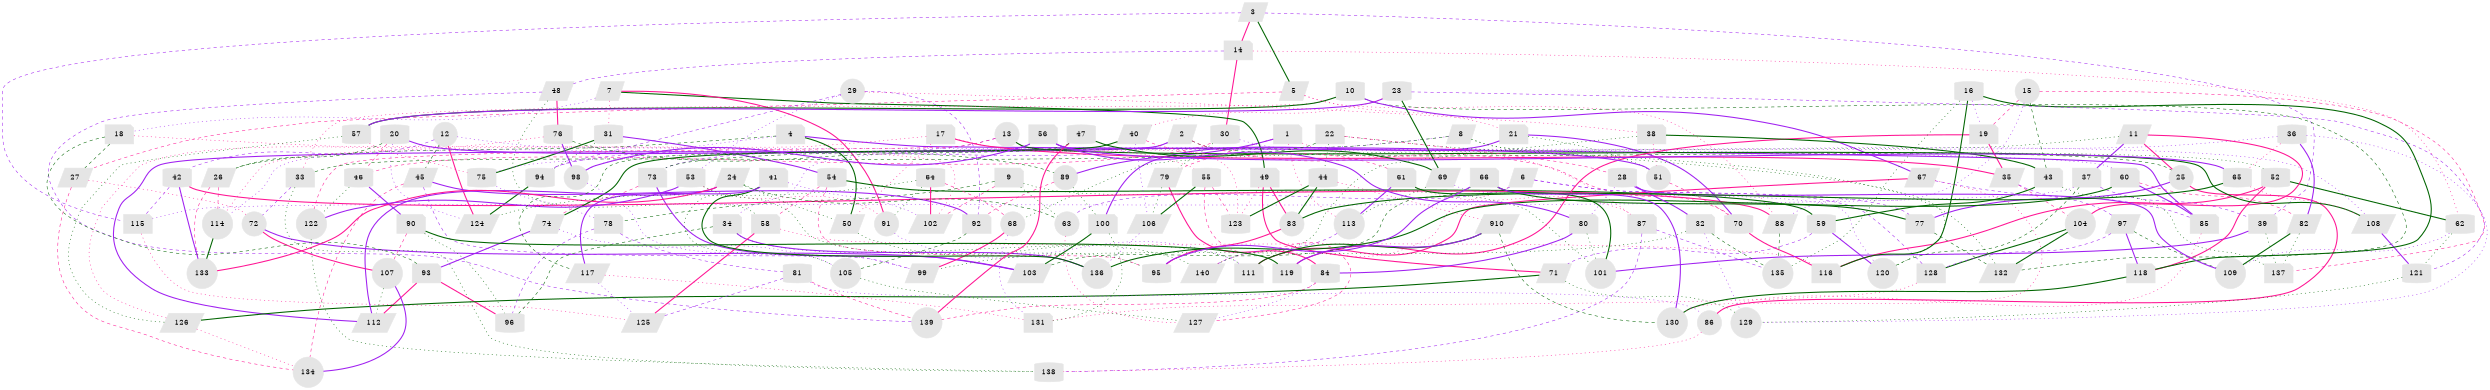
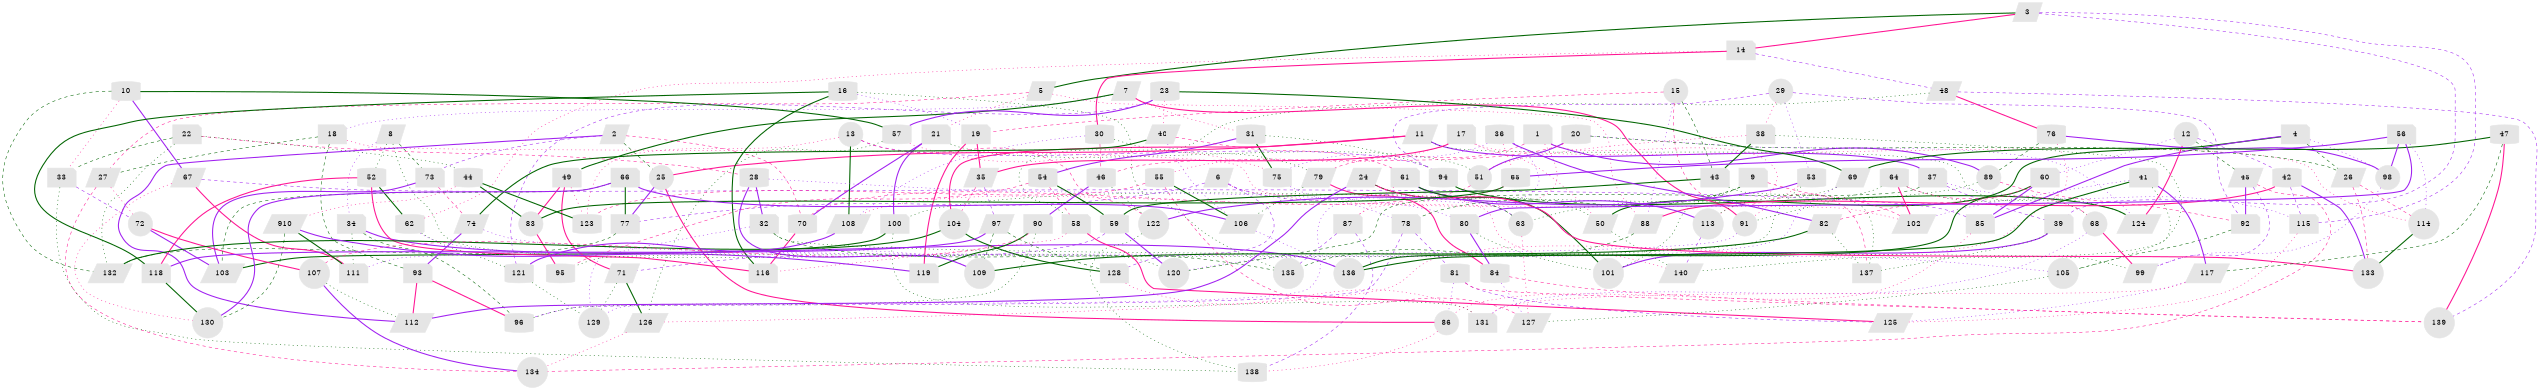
edge "66" -- "95": now "66" -- "106"
edge "97" -- "128": color purple -> darkgreen
